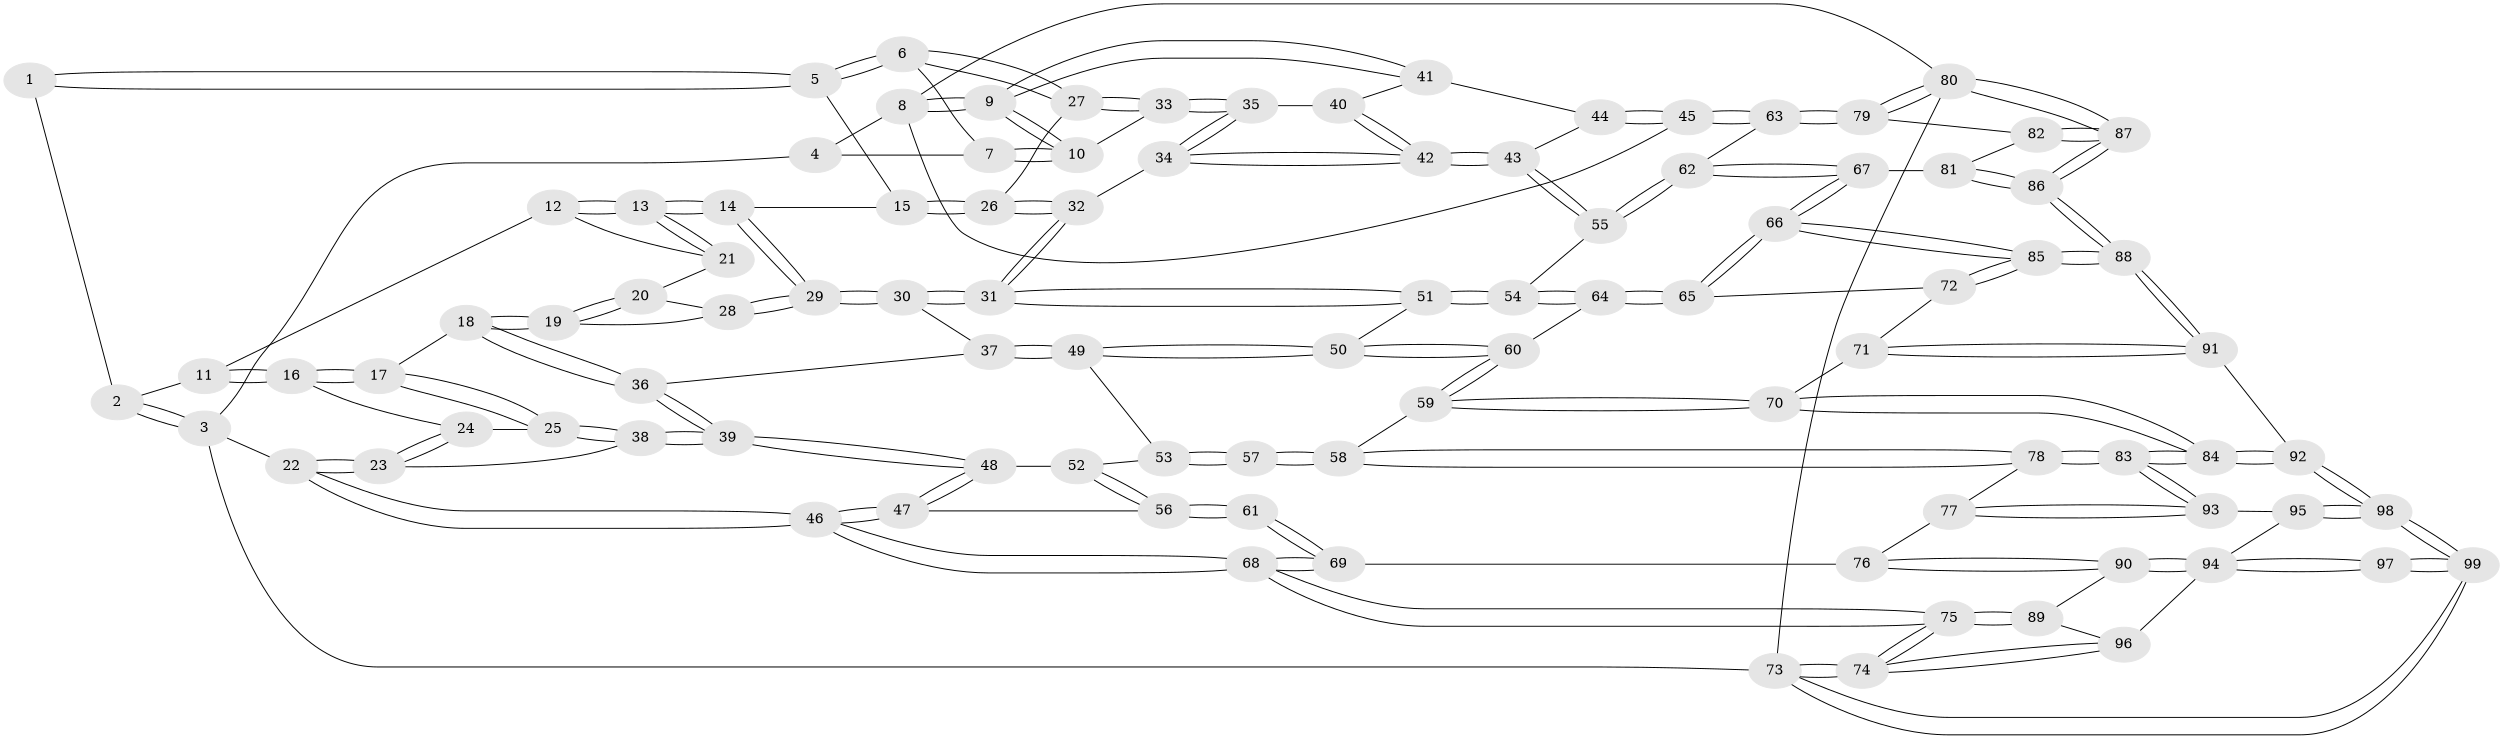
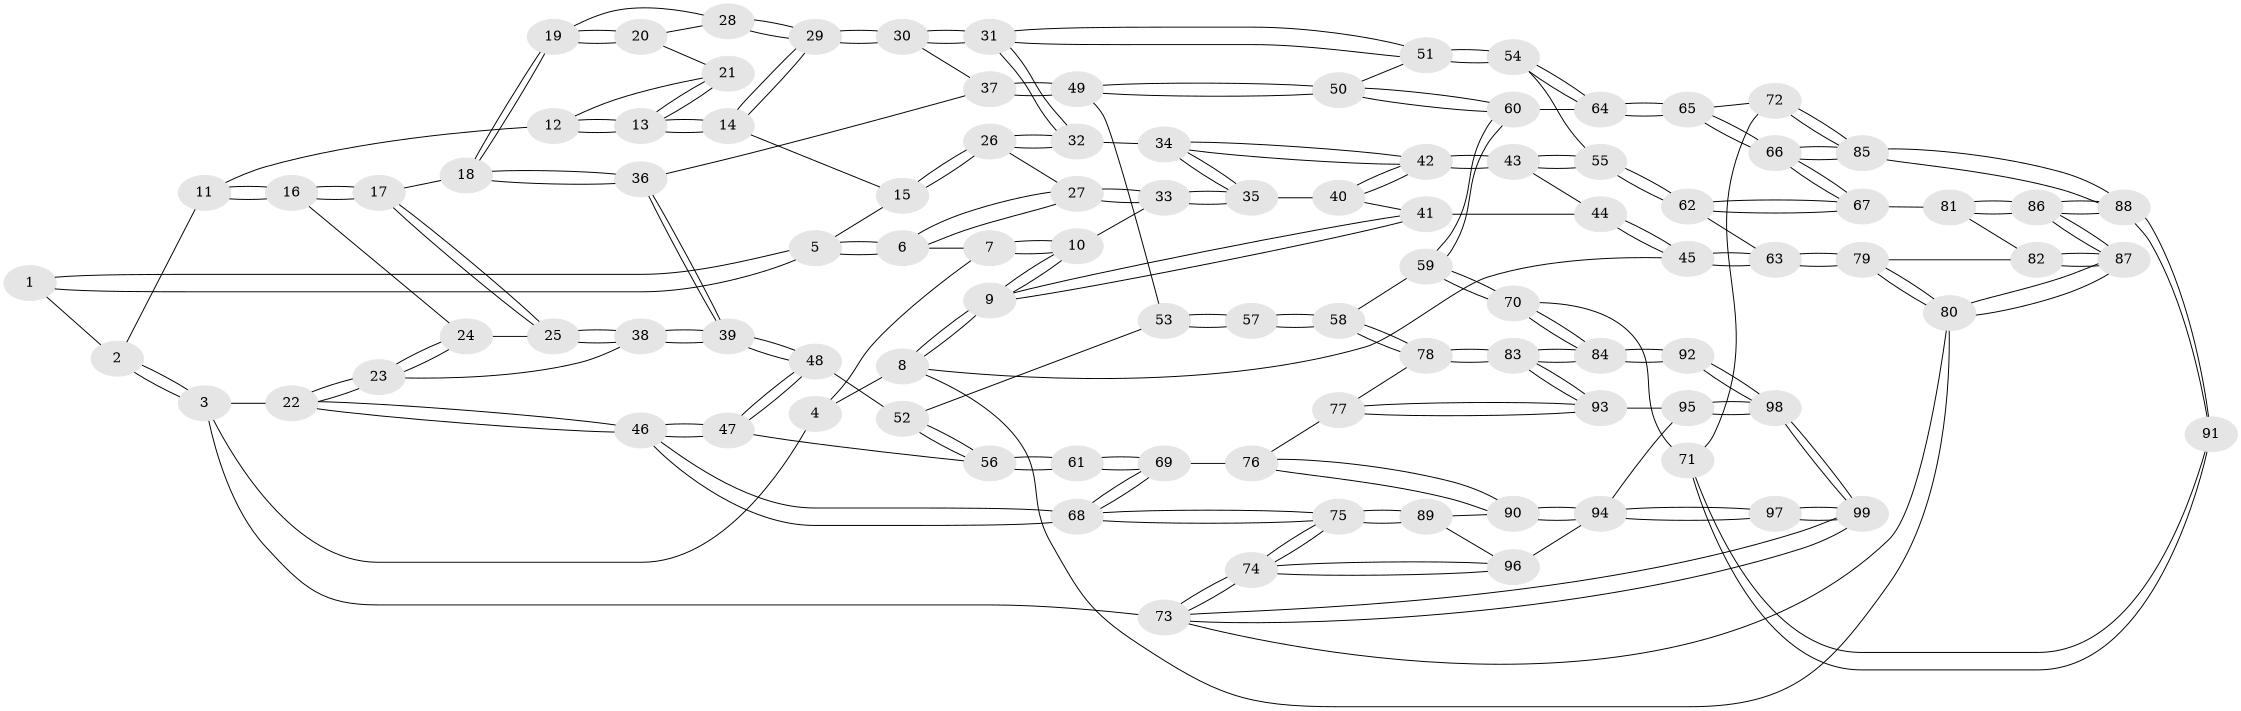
edge "91" -- "92": removed
